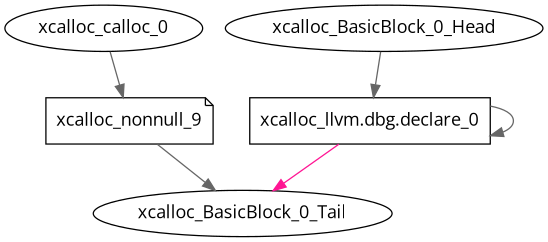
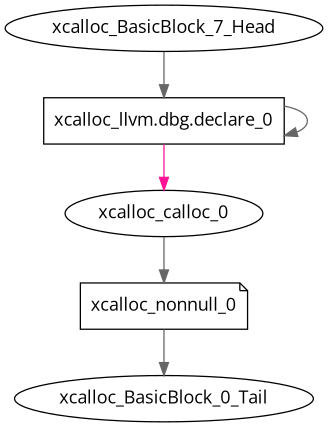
node "xcalloc_BasicBlock_0_Head": label "xcalloc_BasicBlock_0_Head" -> "xcalloc_BasicBlock_7_Head"
node "xcalloc_nonnull_9": label "xcalloc_nonnull_9" -> "xcalloc_nonnull_0"
edge "xcalloc_llvm.dbg.declare_0" -> "xcalloc_BasicBlock_0_Tail": now "xcalloc_llvm.dbg.declare_0" -> "xcalloc_calloc_0"
